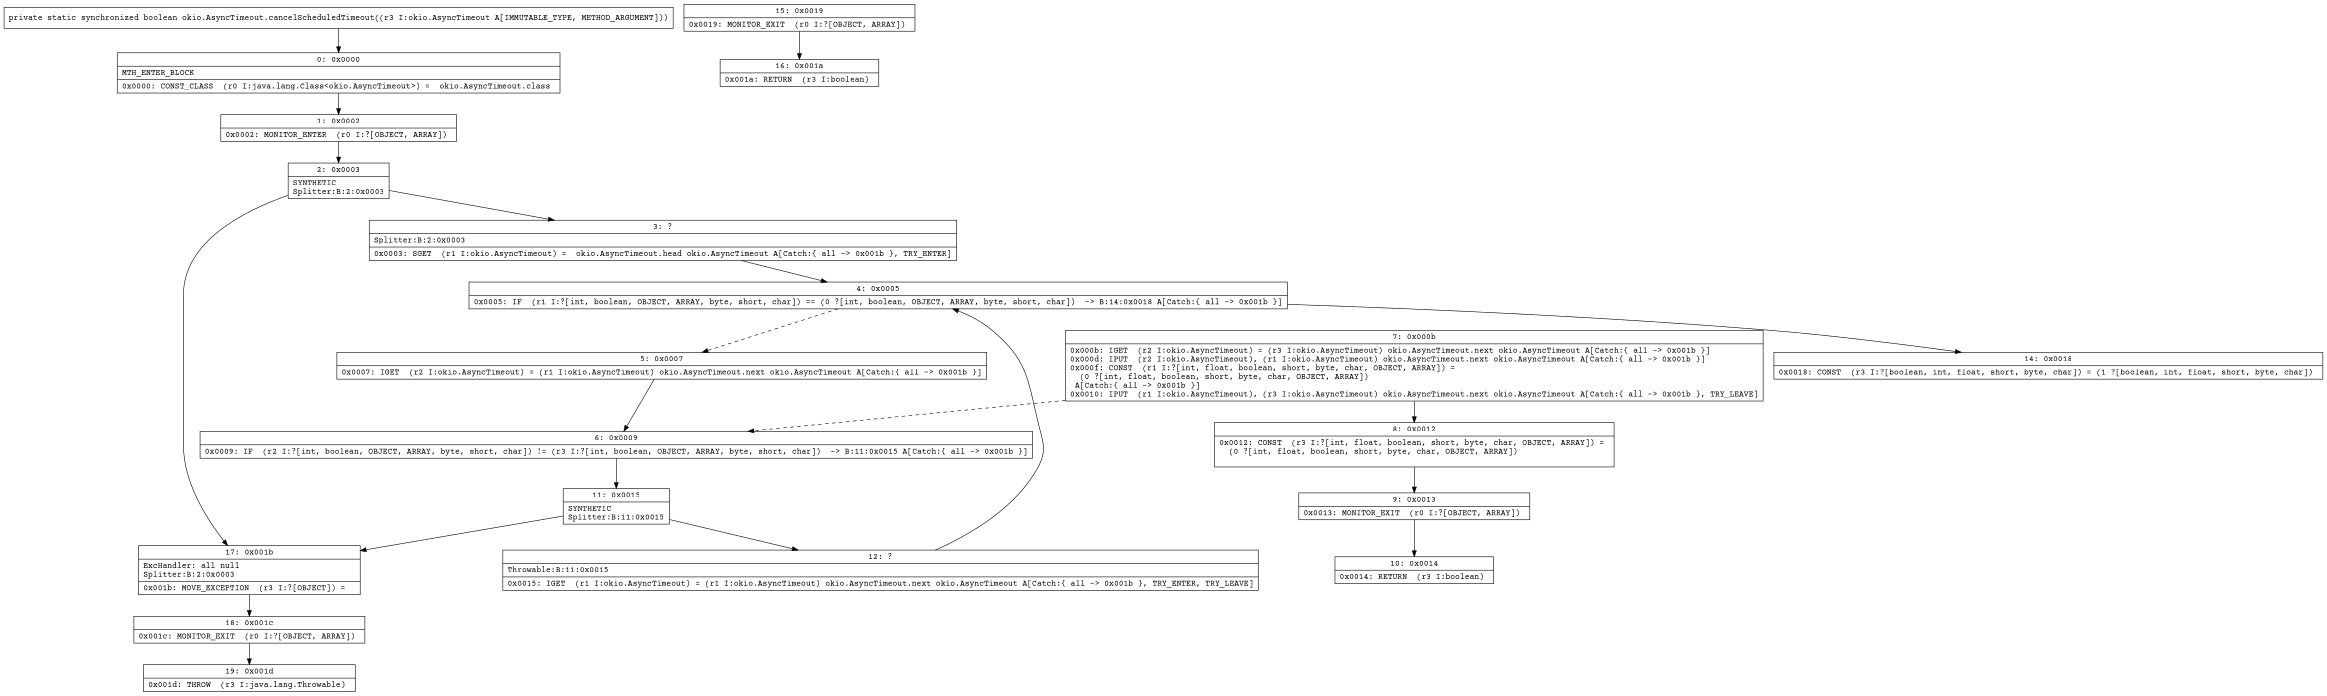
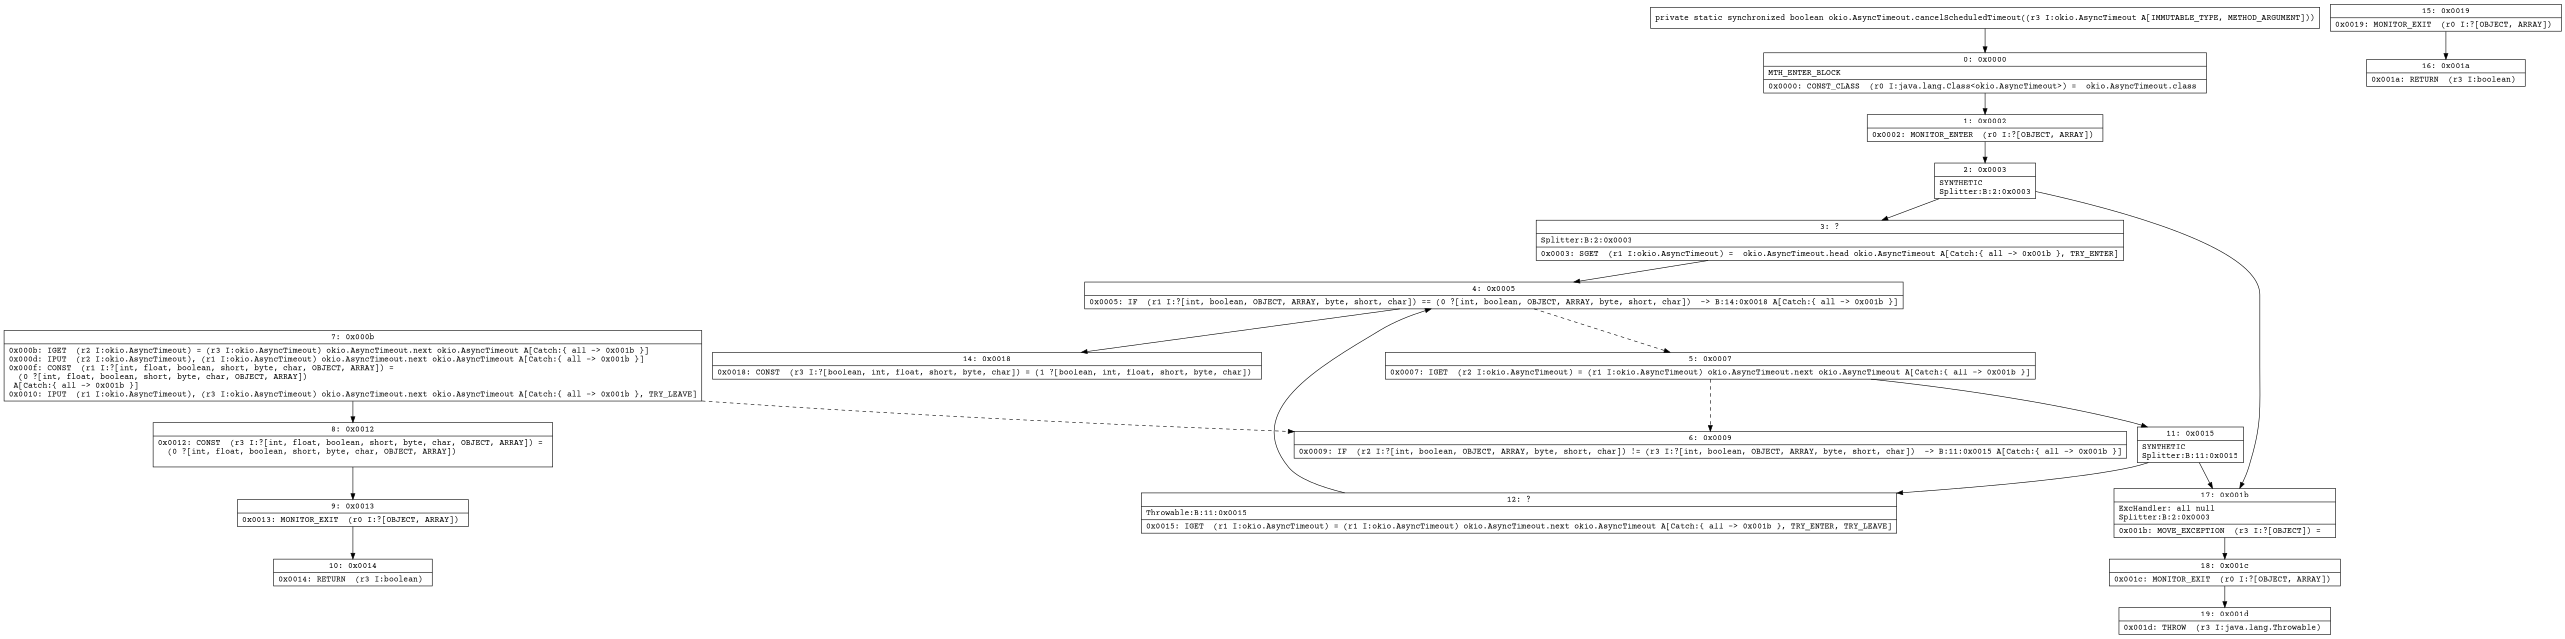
edge "5: 0x0007" -> "6: 0x0009": style solid -> dashed
edge "6: 0x0009" -> "11: 0x0015": now "5: 0x0007" -> "11: 0x0015"
